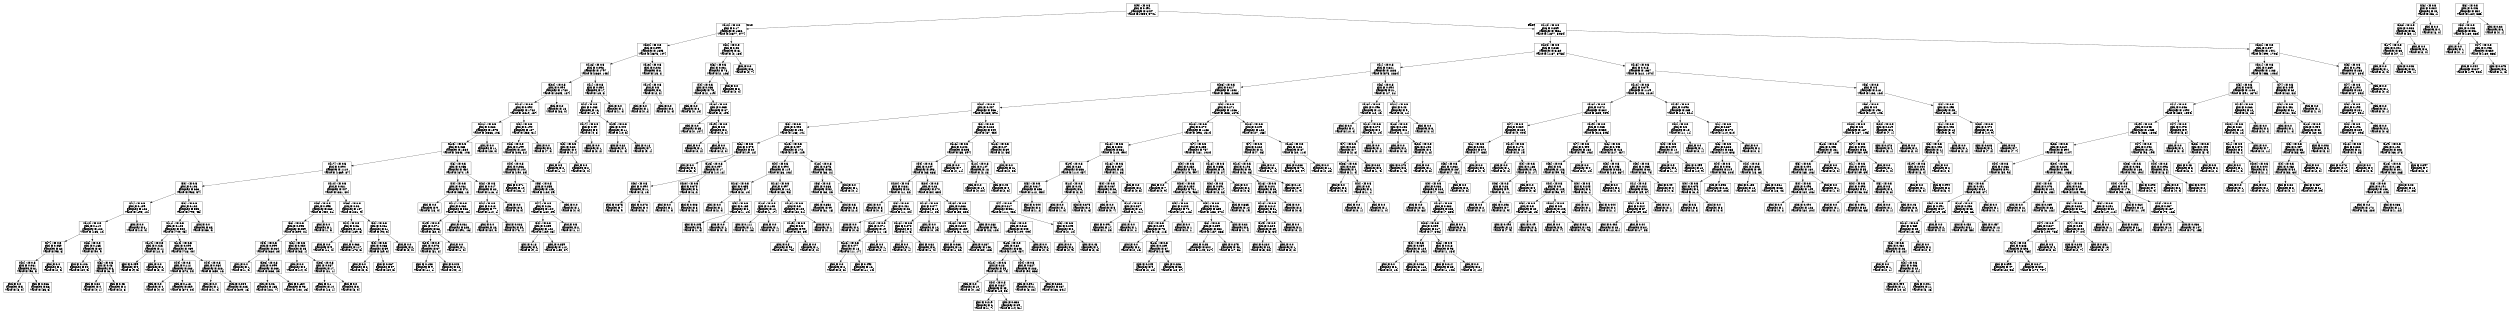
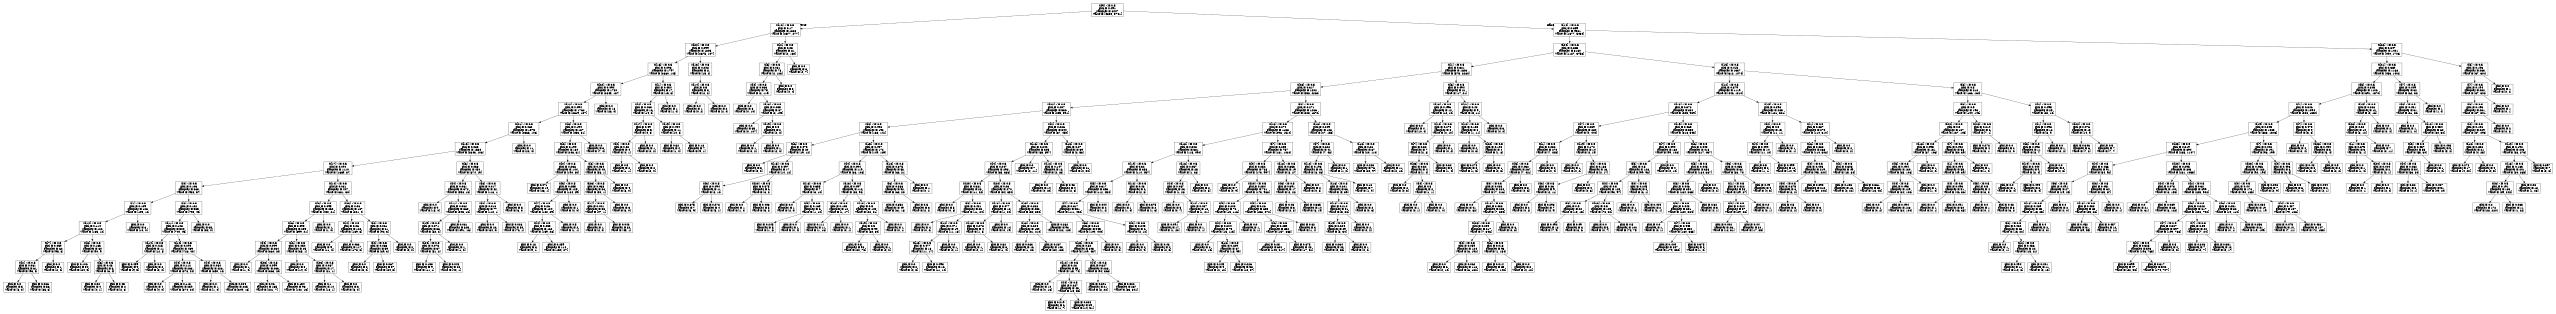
edge "X[8] <= 0.5 gini = 0.199 samples = 184 value = [246, 31]" -> "X[6] <= 0.5 gini = 0.034 samples = 40 value = [56, 1]": added
edge "X[5] <= 0.5 gini = 0.445 samples = 356 value = [184, 367]" -> "X[3] <= 0.5 gini = 0.446 samples = 354 value = [184, 365]": added
edge "X[3] <= 0.5 gini = 0.451 samples = 64 value = [35, 67]" -> "X[3] <= 0.5 gini = 0.491 samples = 27 value = [19, 25]": now "X[4] <= 0.5 gini = 0.466 samples = 91 value = [54, 92]" -> "X[3] <= 0.5 gini = 0.491 samples = 27 value = [19, 25]"
node "gini = 0.48 samples = 3 value = [2, 3]": added
